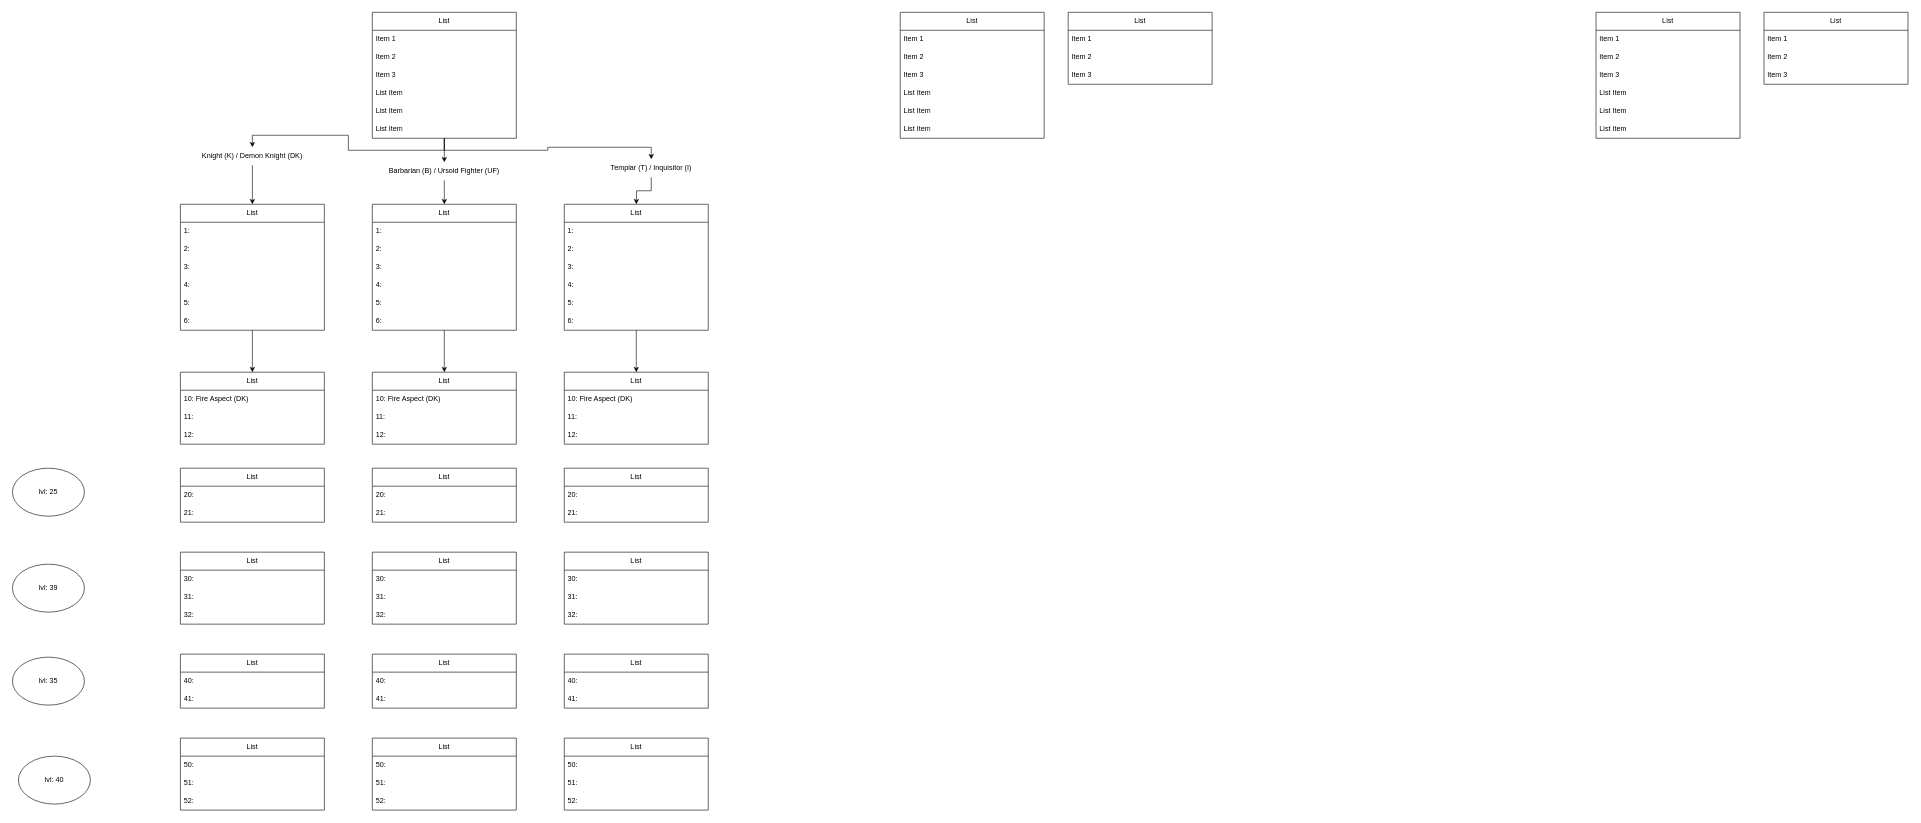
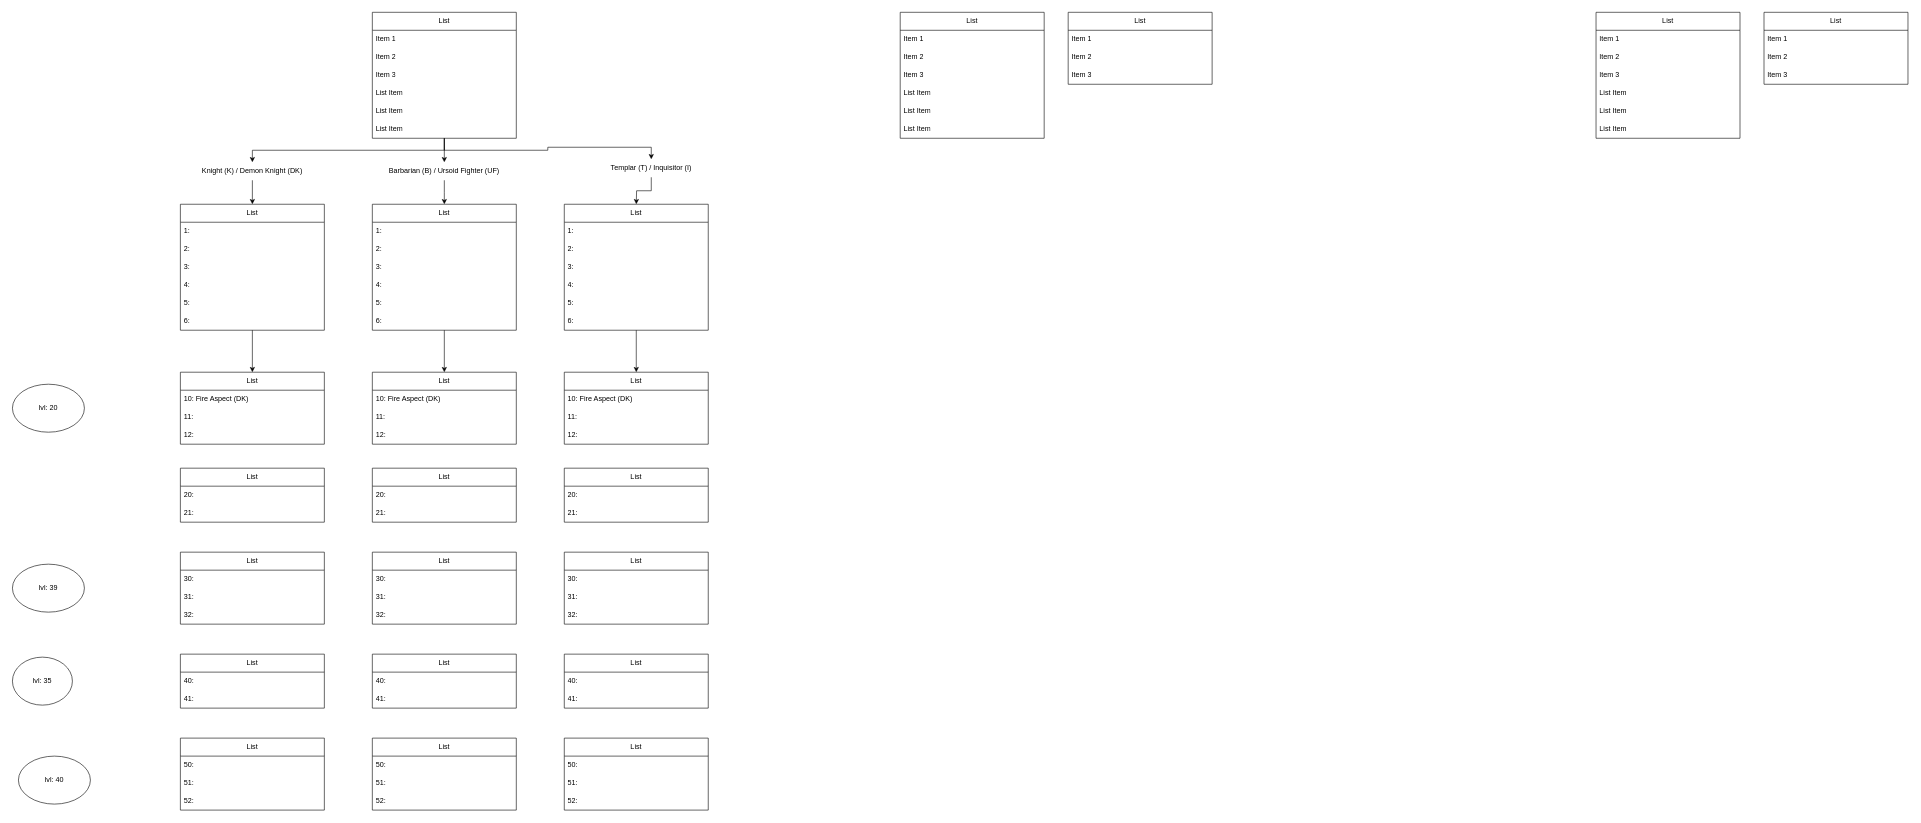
node "Knight (K) / Demon Knight (DK)": moved (252, 156) -> (252, 171)
node "lvl: 20": added
node "lvl: 25": removed
node "lvl: 35": size 72x48 -> 60x48
